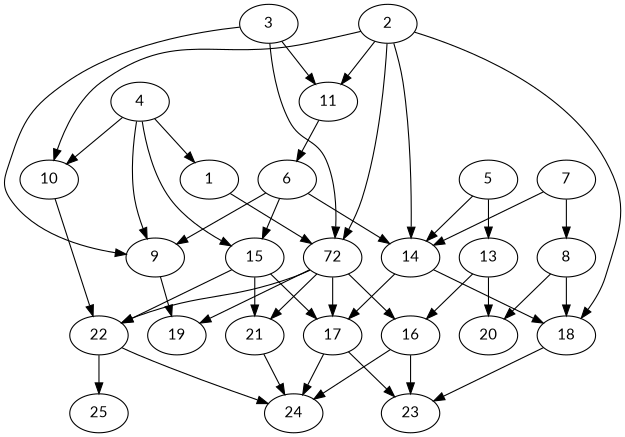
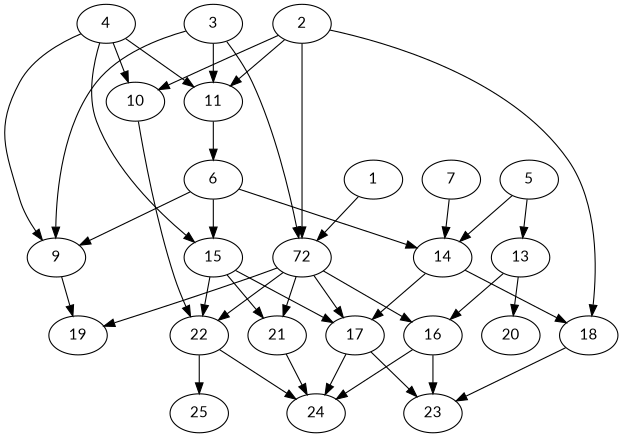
edge "2" -> "14": removed
edge "4" -> "1": now "4" -> "11"
node "8": removed
